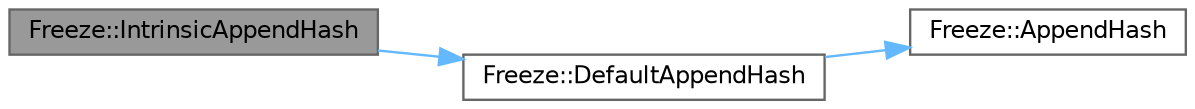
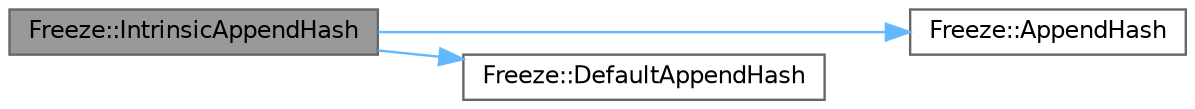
edge "Freeze::DefaultAppendHash" -> "Freeze::AppendHash": now "Freeze::IntrinsicAppendHash" -> "Freeze::AppendHash"
